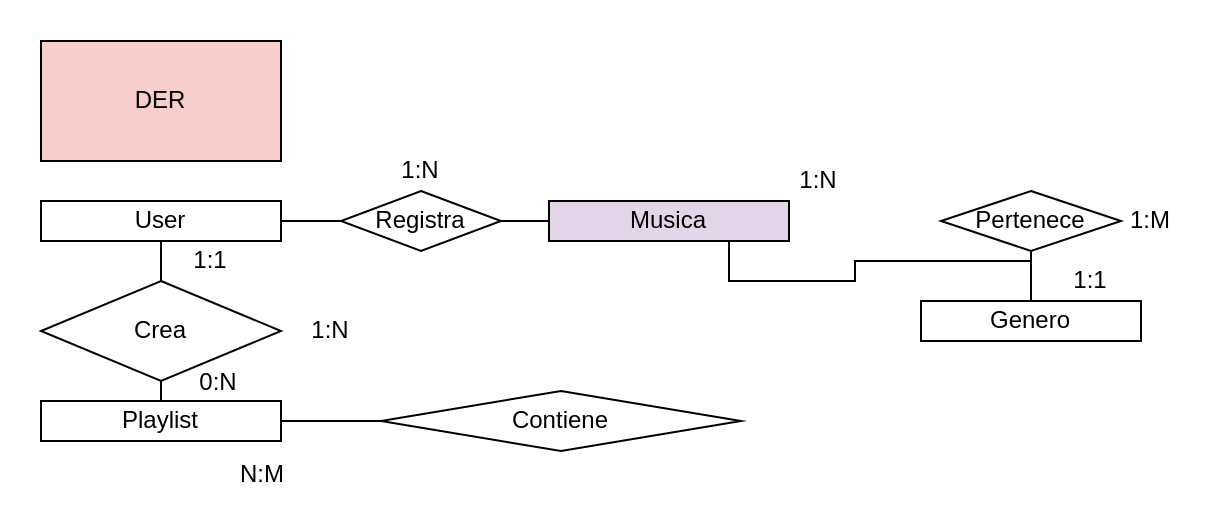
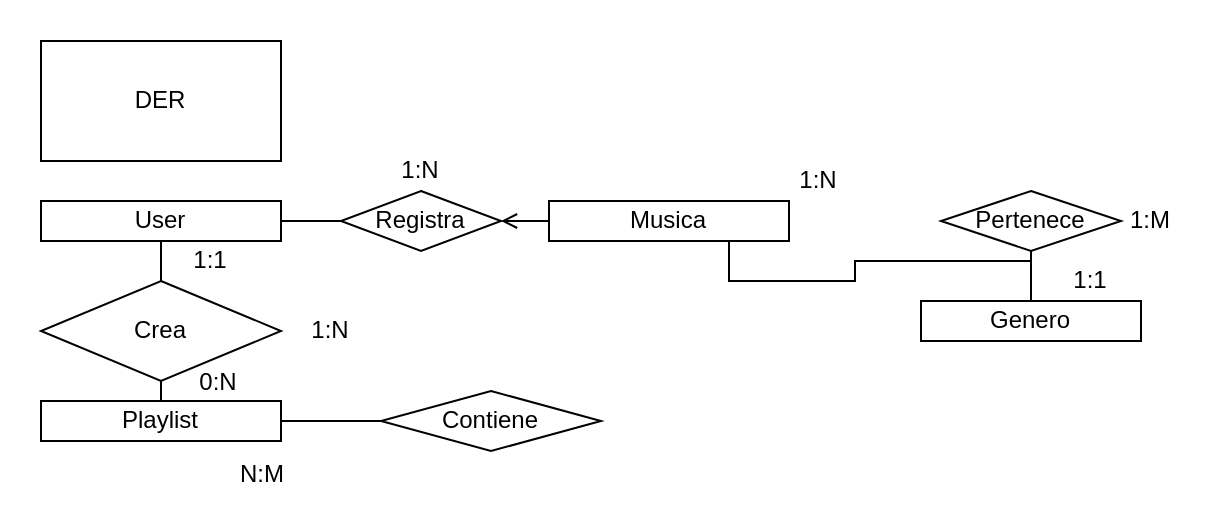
node "DER": fillcolor #f8cecc -> #ffffff
edge "Registra" -- "Musica": arrowhead none -> open
node "Musica": fillcolor #e1d5e7 -> #ffffff
node "Contiene": size 360x60 -> 220x60
